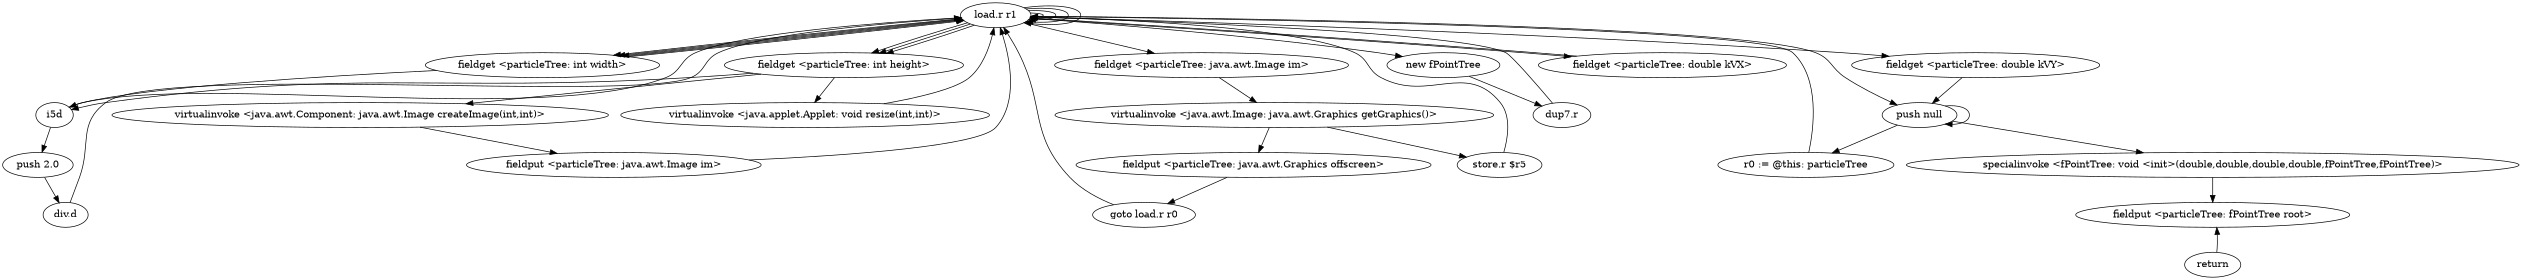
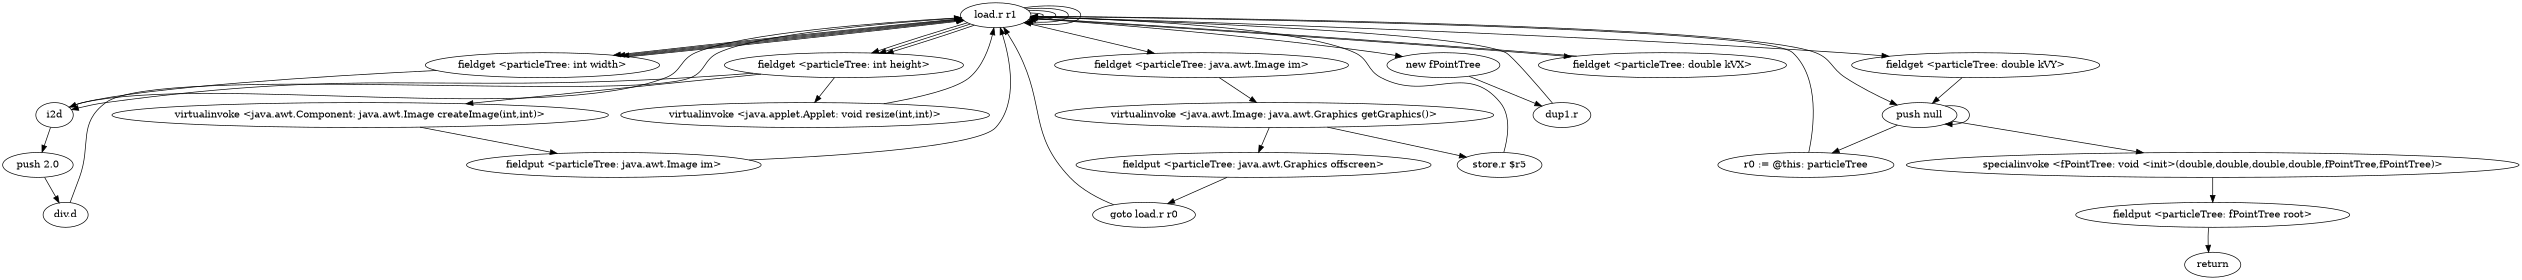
node "i5d": label "i5d" -> "i2d"
node "dup7.r": label "dup7.r" -> "dup1.r"
edge "return" -> "fieldput <particleTree: fPointTree root>": reversed
